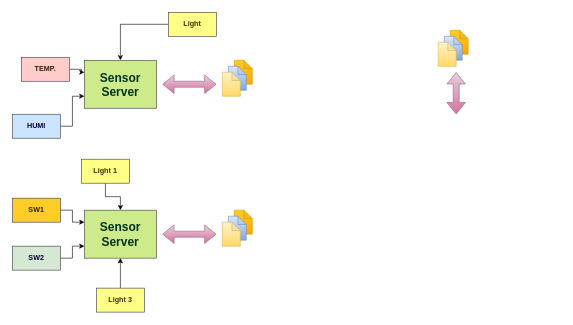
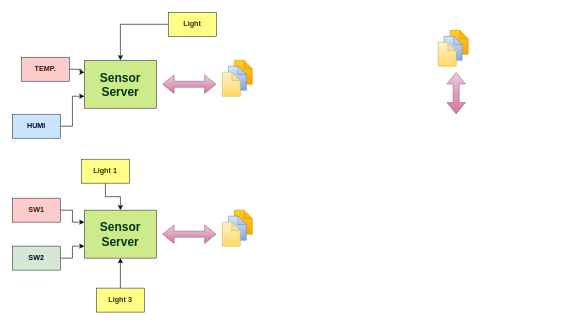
node "SW1": fillcolor #ffcd28 -> #ffcccc
